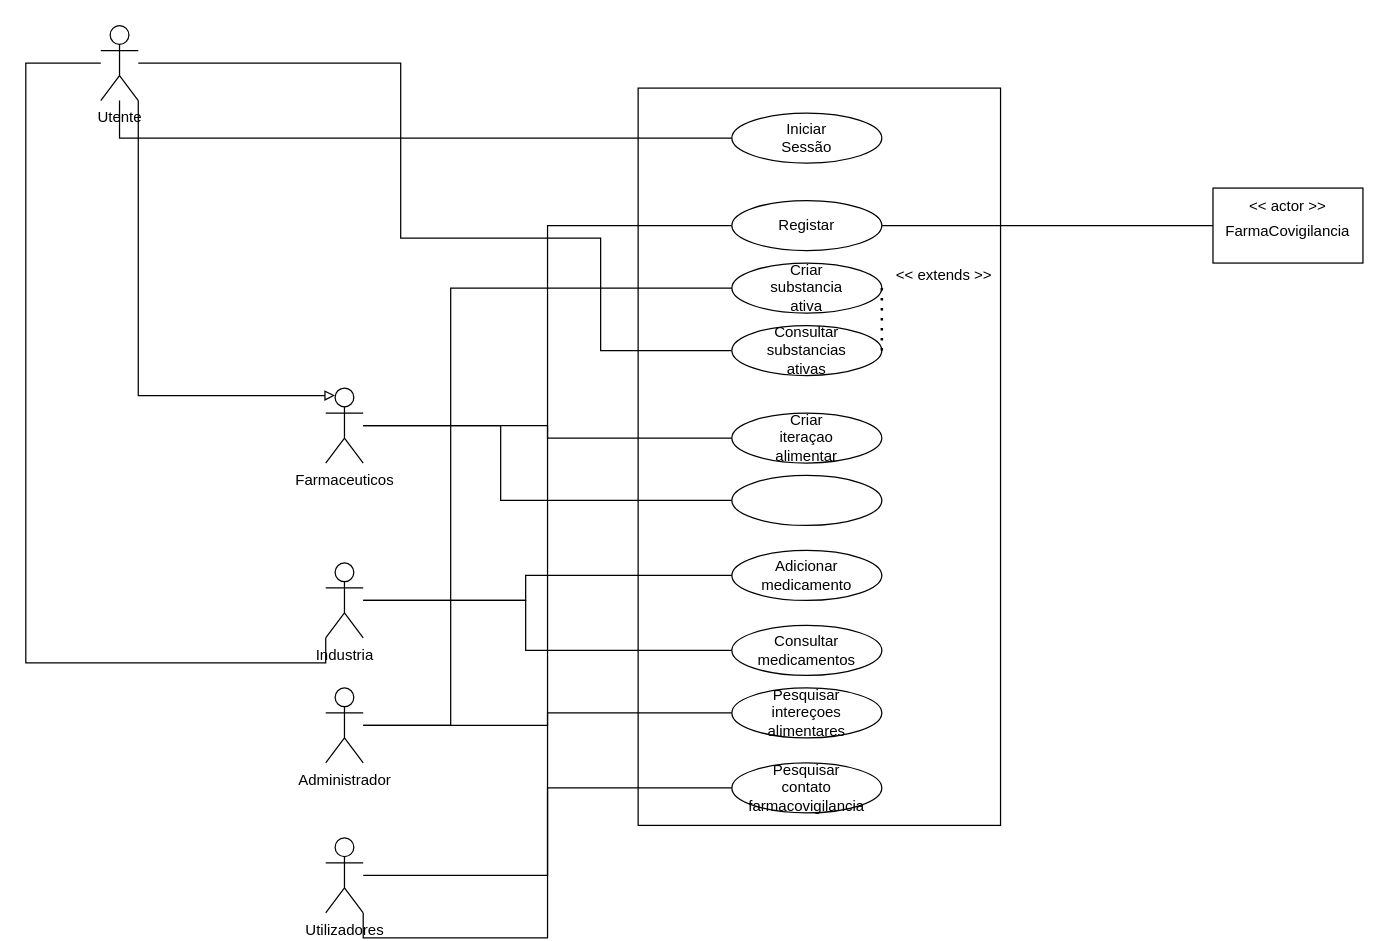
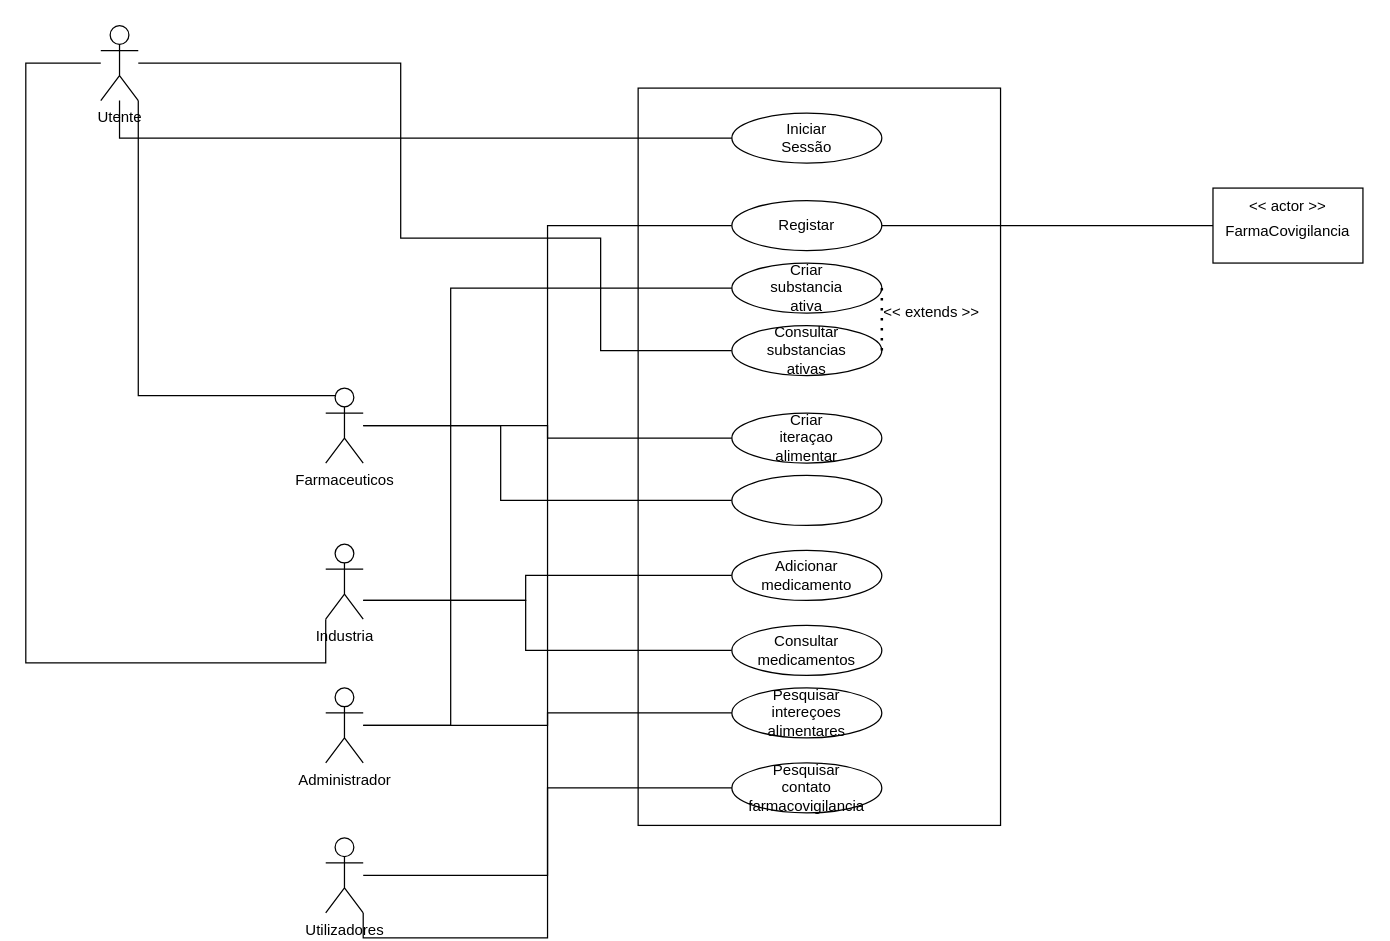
node "<< extends >>": moved (944, 276) -> (932, 313)
edge "Utente" -> "Farmaceuticos": arrowhead block -> none
node "Industria": moved (344, 601) -> (344, 582)
